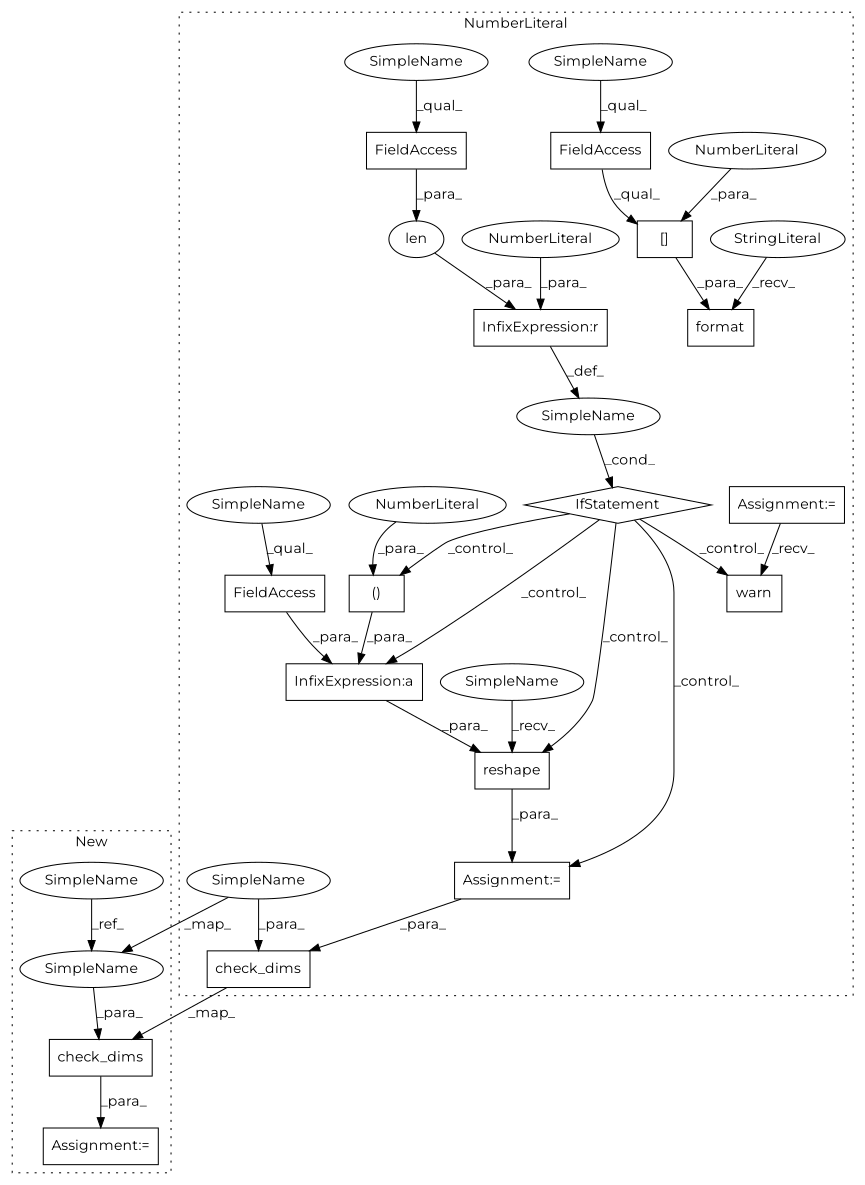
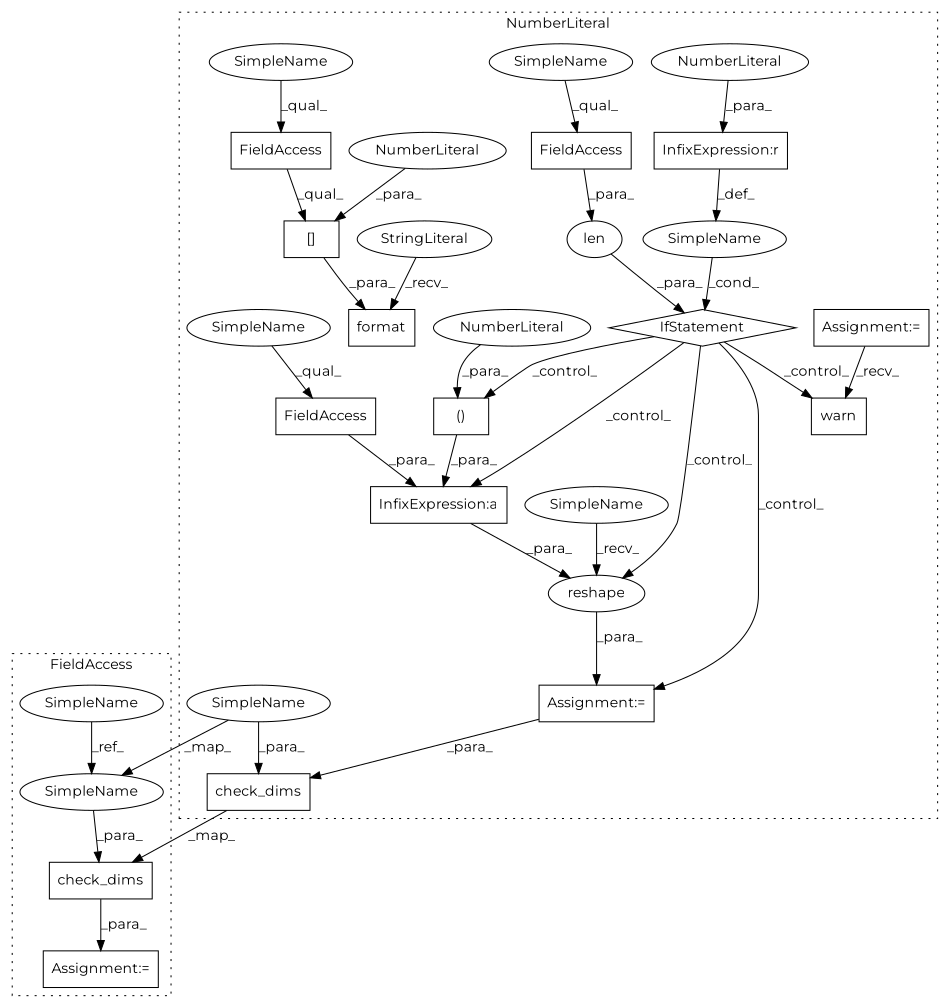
edge "len" -> "InfixExpression:r": now "len" -> "IfStatement"
node "reshape": shape box -> ellipse
cluster "New": label "New" -> "FieldAccess"
